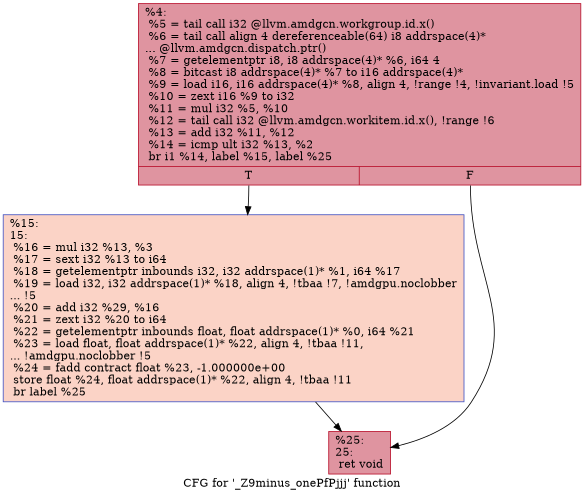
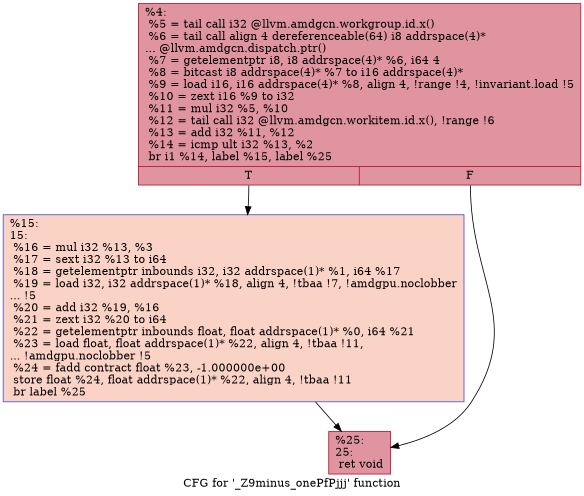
node "%15:": text "%20 = add i32 %29, %16" -> "%20 = add i32 %19, %16"
